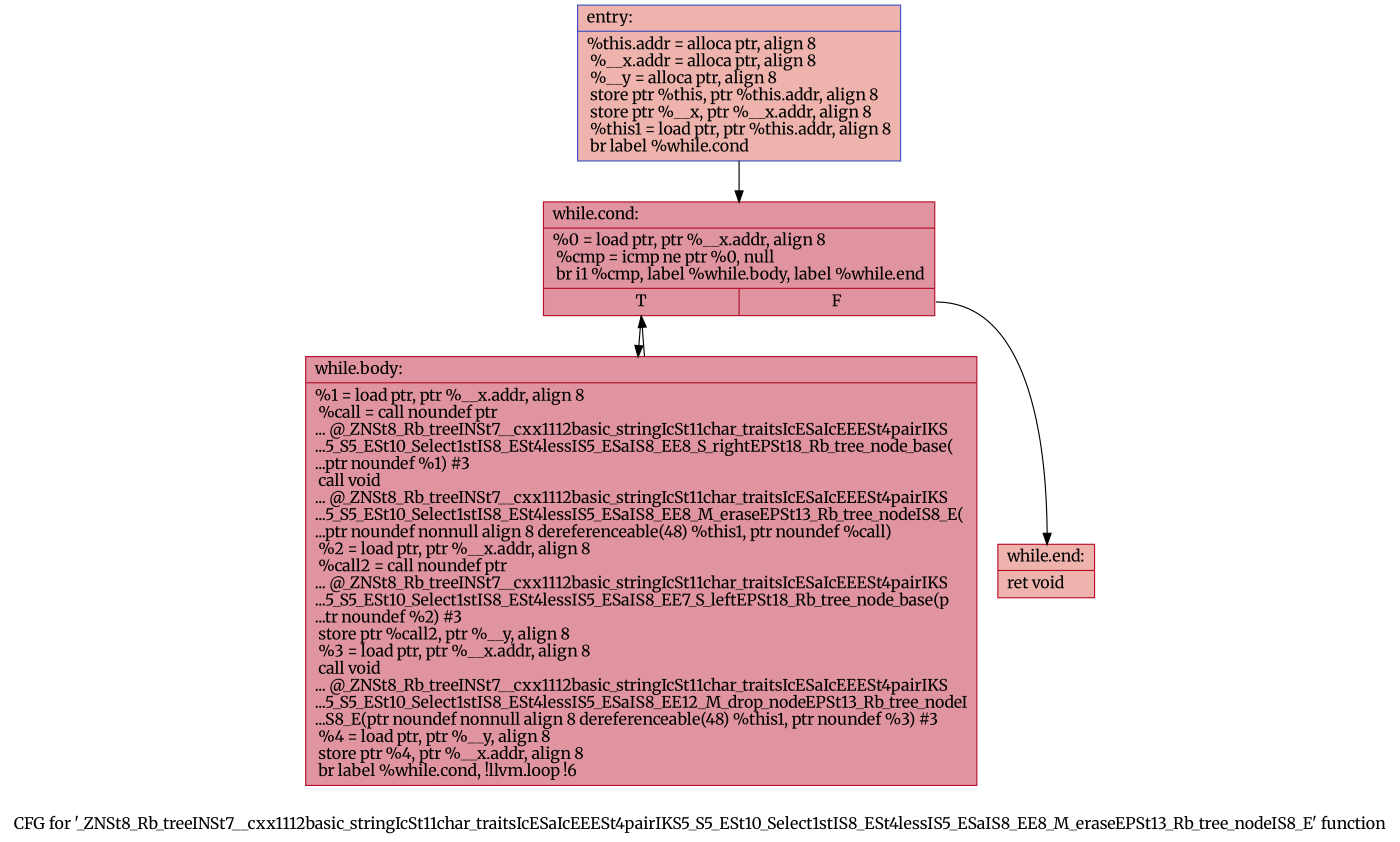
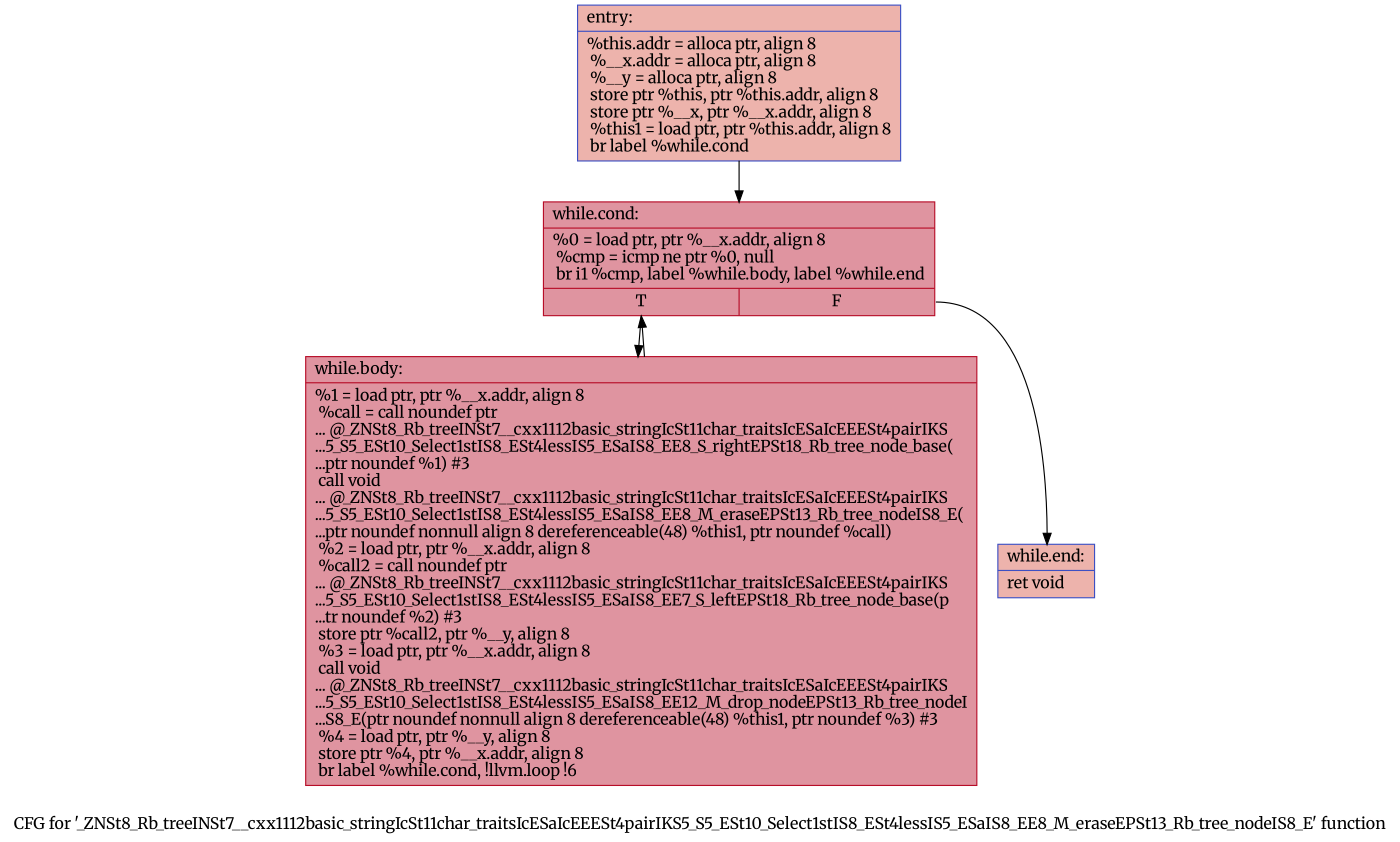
node "while.end:": color #b70d28ff -> #3d50c3ff
